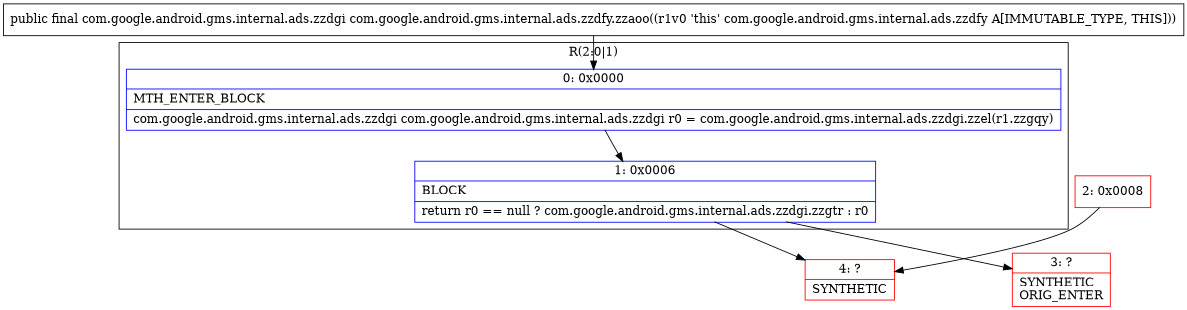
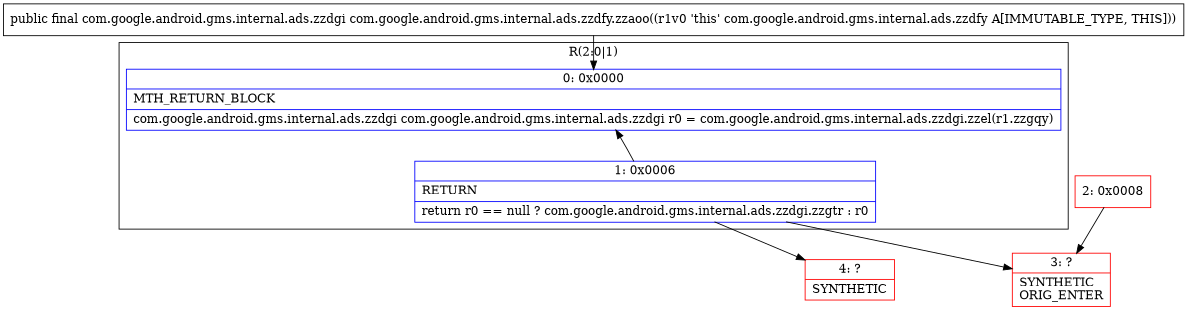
node "0: 0x0000": text "MTH_ENTER_BLOCK" -> "MTH_RETURN_BLOCK"
edge "0: 0x0000" -> "1: 0x0006": reversed
node "1: 0x0006": text "BLOCK" -> "RETURN"
edge "2: 0x0008" -> "4: ?": now "2: 0x0008" -> "3: ?"
